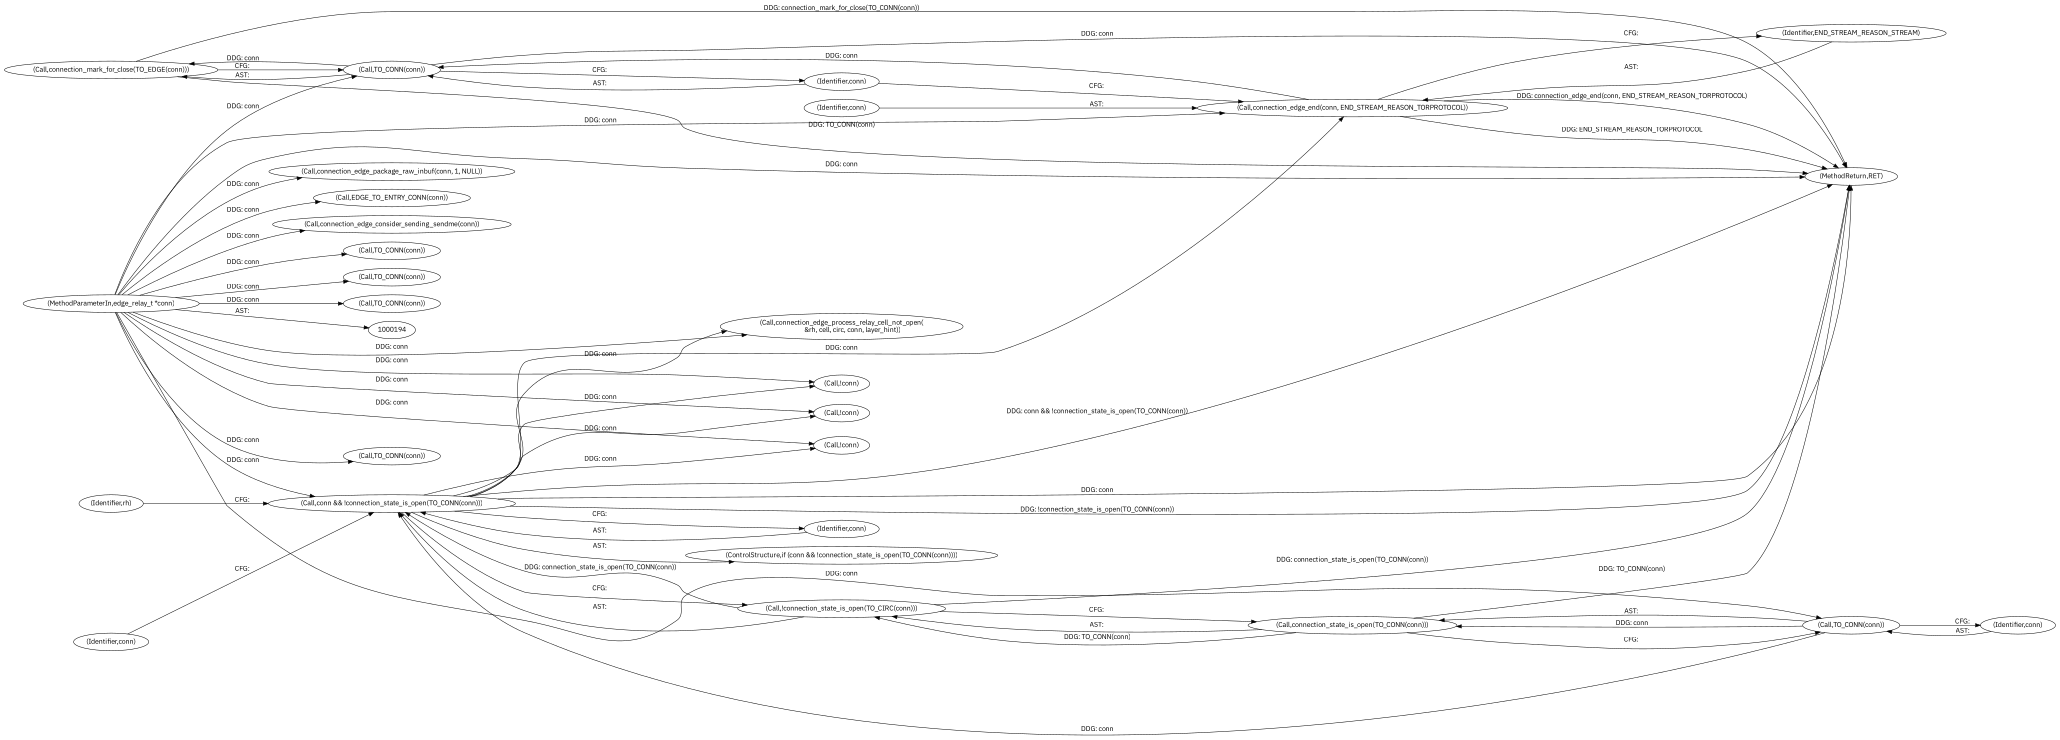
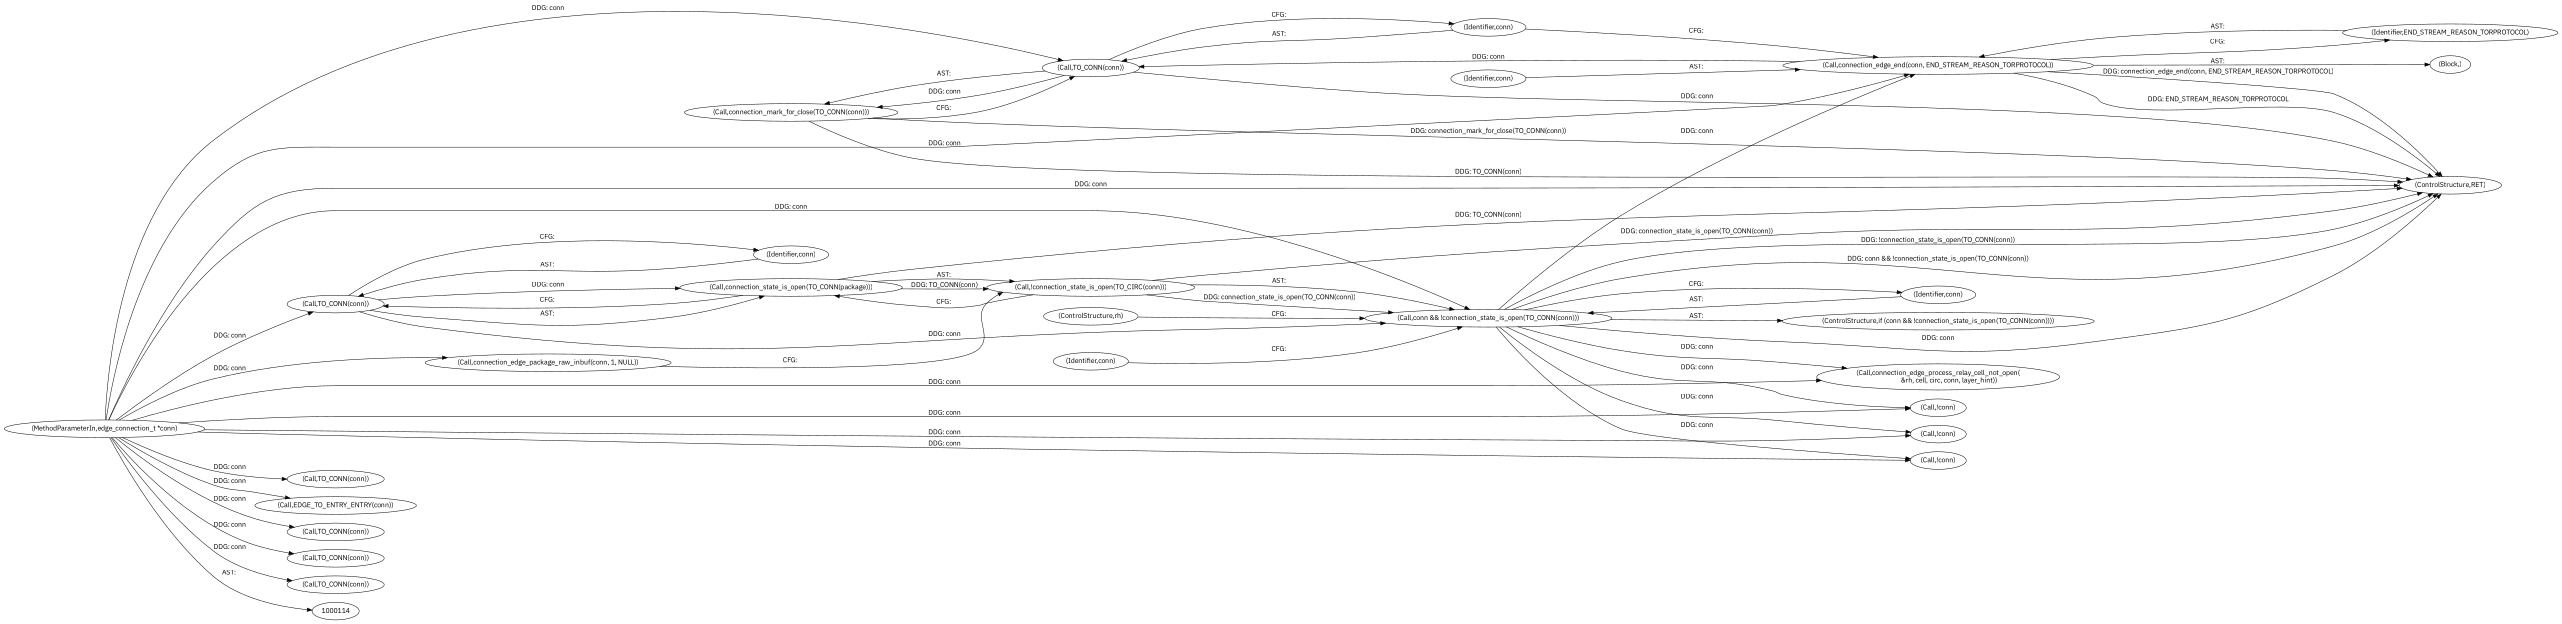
node "(Identifier,END_STREAM_REASON_STREAM)": label "(Identifier,END_STREAM_REASON_STREAM)" -> "(Identifier,END_STREAM_REASON_TORPROTOCOL)"
node "(Block,)": added
node "(Call,connection_mark_for_close(TO_EDGE(conn)))": label "(Call,connection_mark_for_close(TO_EDGE(conn)))" -> "(Call,connection_mark_for_close(TO_CONN(conn)))"
node "(MethodReturn,RET)": label "(MethodReturn,RET)" -> "(ControlStructure,RET)"
node "(Call,EDGE_TO_ENTRY_CONN(conn))": label "(Call,EDGE_TO_ENTRY_CONN(conn))" -> "(Call,EDGE_TO_ENTRY_ENTRY(conn))"
node "(Call,connection_edge_consider_sending_sendme(conn))": removed
node "(MethodParameterIn,edge_relay_t *conn)": label "(MethodParameterIn,edge_relay_t *conn)" -> "(MethodParameterIn,edge_connection_t *conn)"
node "1000194": label "1000194" -> "1000114"
node "(Identifier,rh)": label "(Identifier,rh)" -> "(ControlStructure,rh)"
edge "(Call,conn && !connection_state_is_open(TO_CONN(conn)))" -> "(Call,!connection_state_is_open(TO_CIRC(conn)))": now "(Call,connection_edge_package_raw_inbuf(conn, 1, NULL))" -> "(Call,!connection_state_is_open(TO_CIRC(conn)))"
node "(Call,connection_state_is_open(TO_CONN(conn)))": label "(Call,connection_state_is_open(TO_CONN(conn)))" -> "(Call,connection_state_is_open(TO_CONN(package)))"
